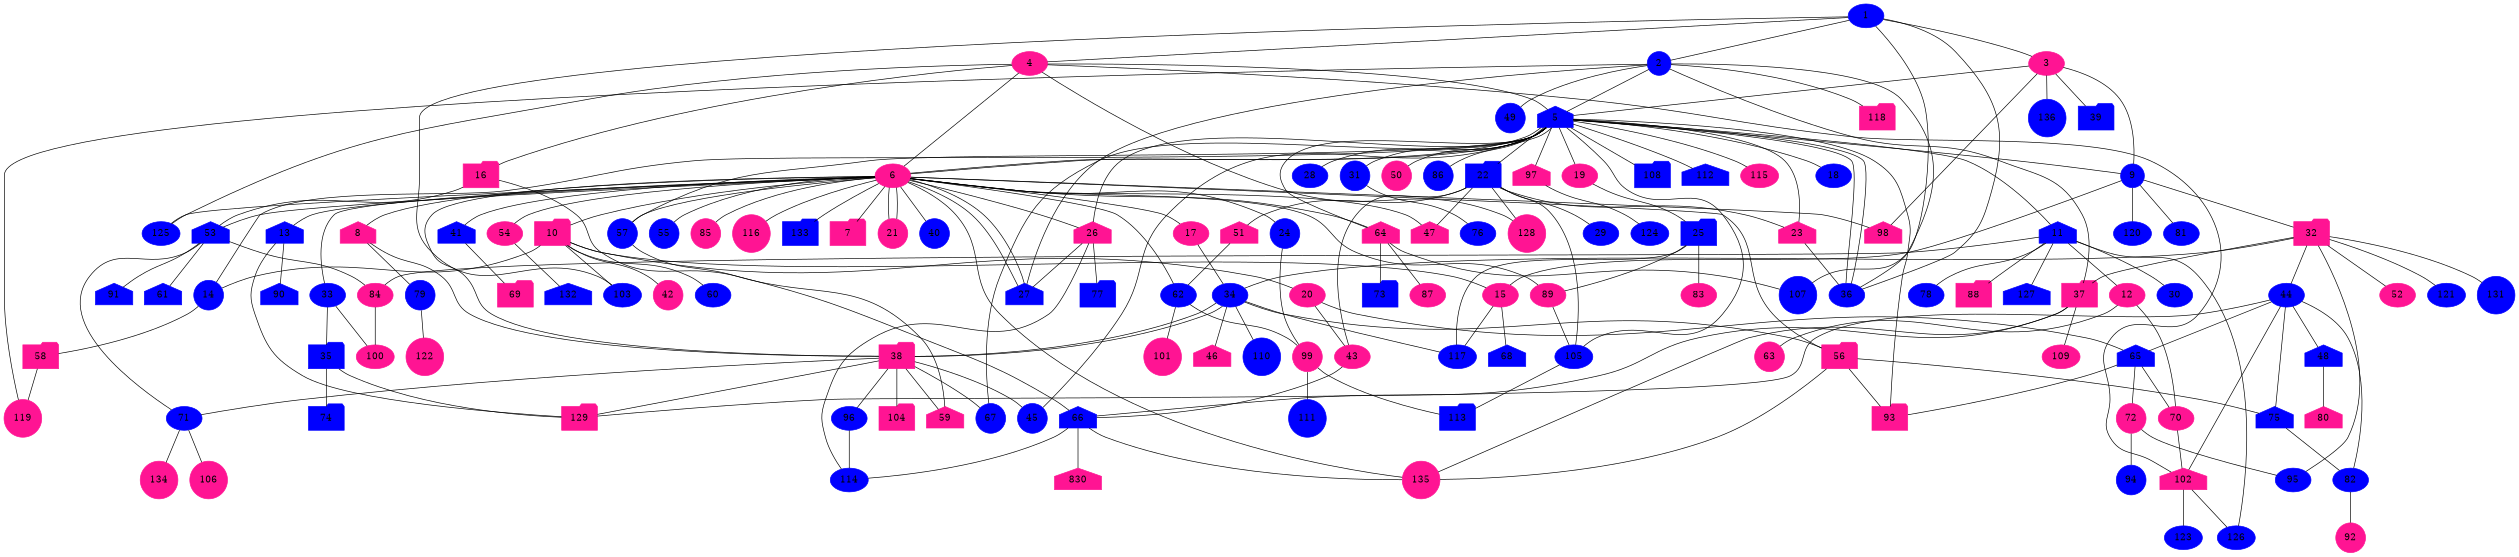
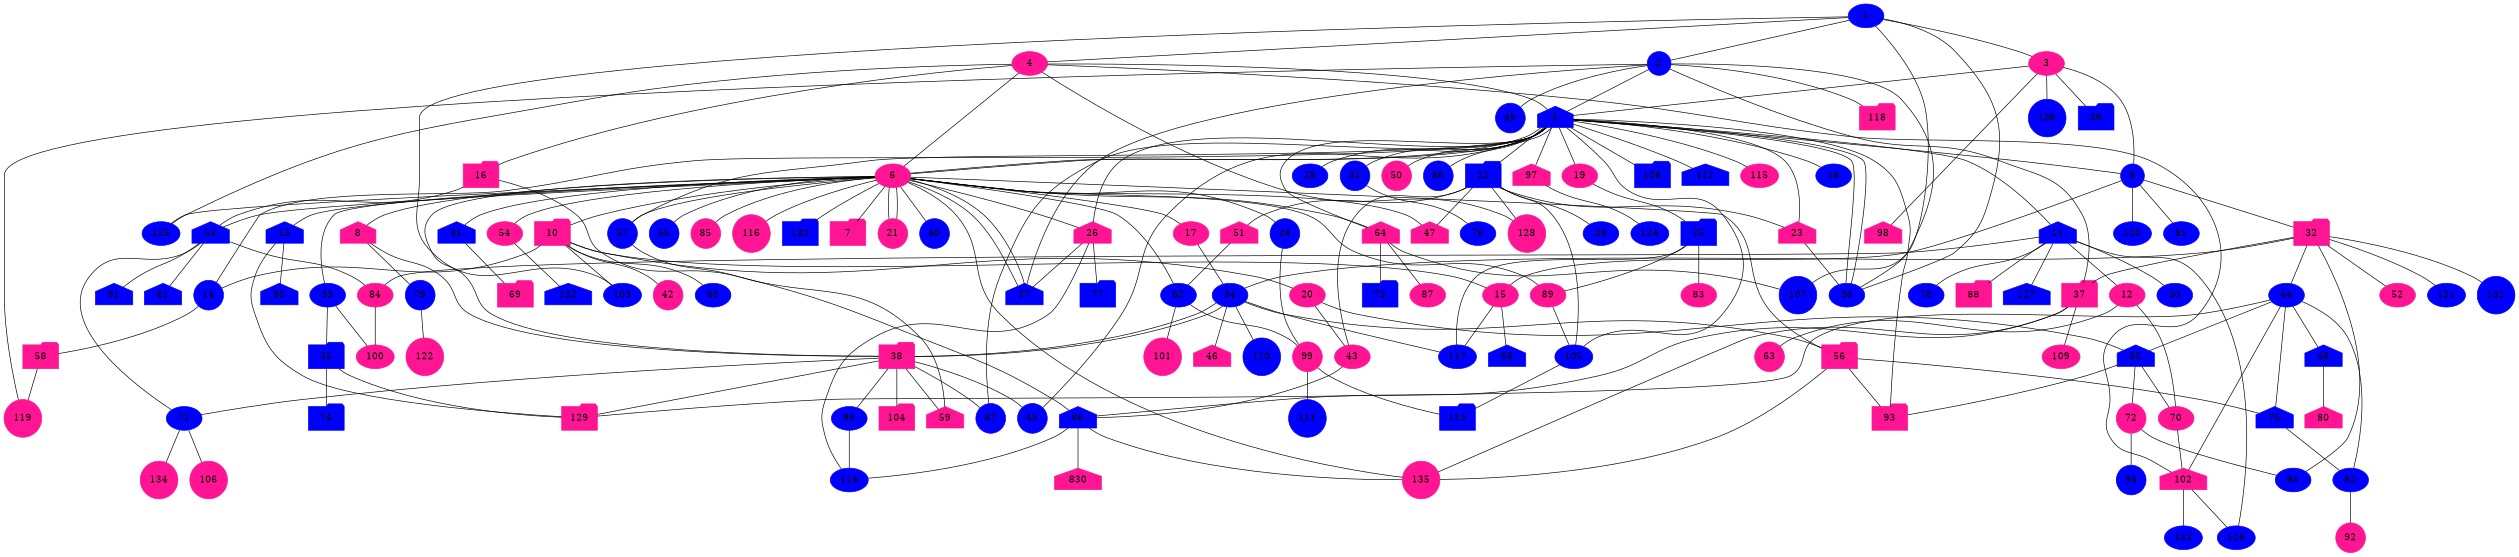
edge "6" -- "98": removed
